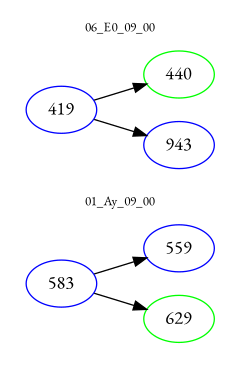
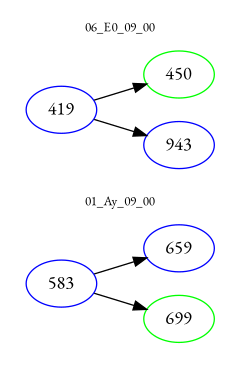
node "440": label "440" -> "450"
node "559": label "559" -> "659"
node "629": label "629" -> "699"
